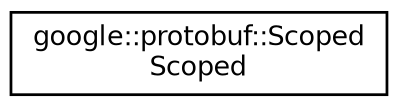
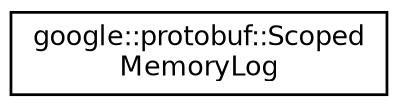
node "google::protobuf::Scoped Scoped": label "google::protobuf::Scoped Scoped" -> "google::protobuf::Scoped MemoryLog"
